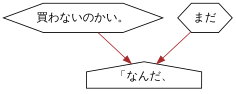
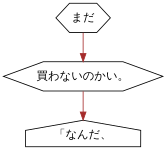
edge "まだ" -> "「なんだ、": now "まだ" -> "買わないのかい。"
